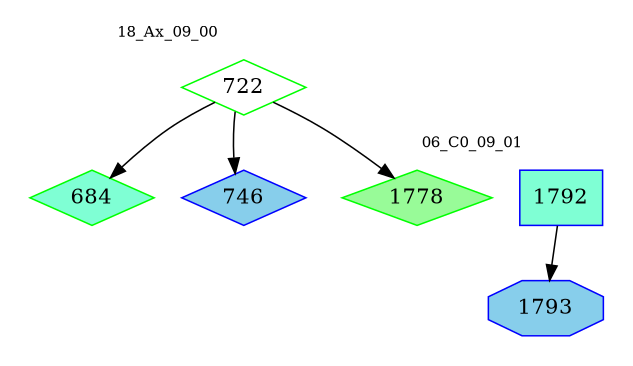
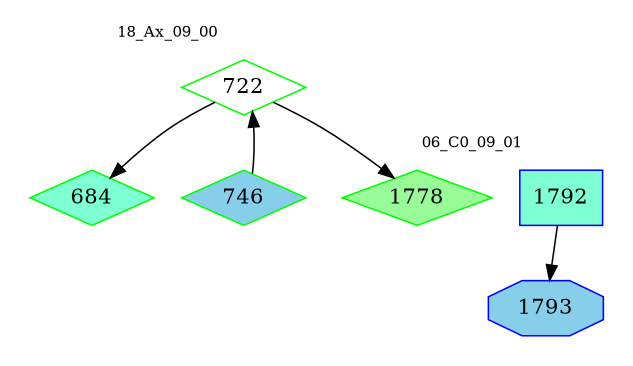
edge "722" -> "746": reversed
node "746": color blue -> green
